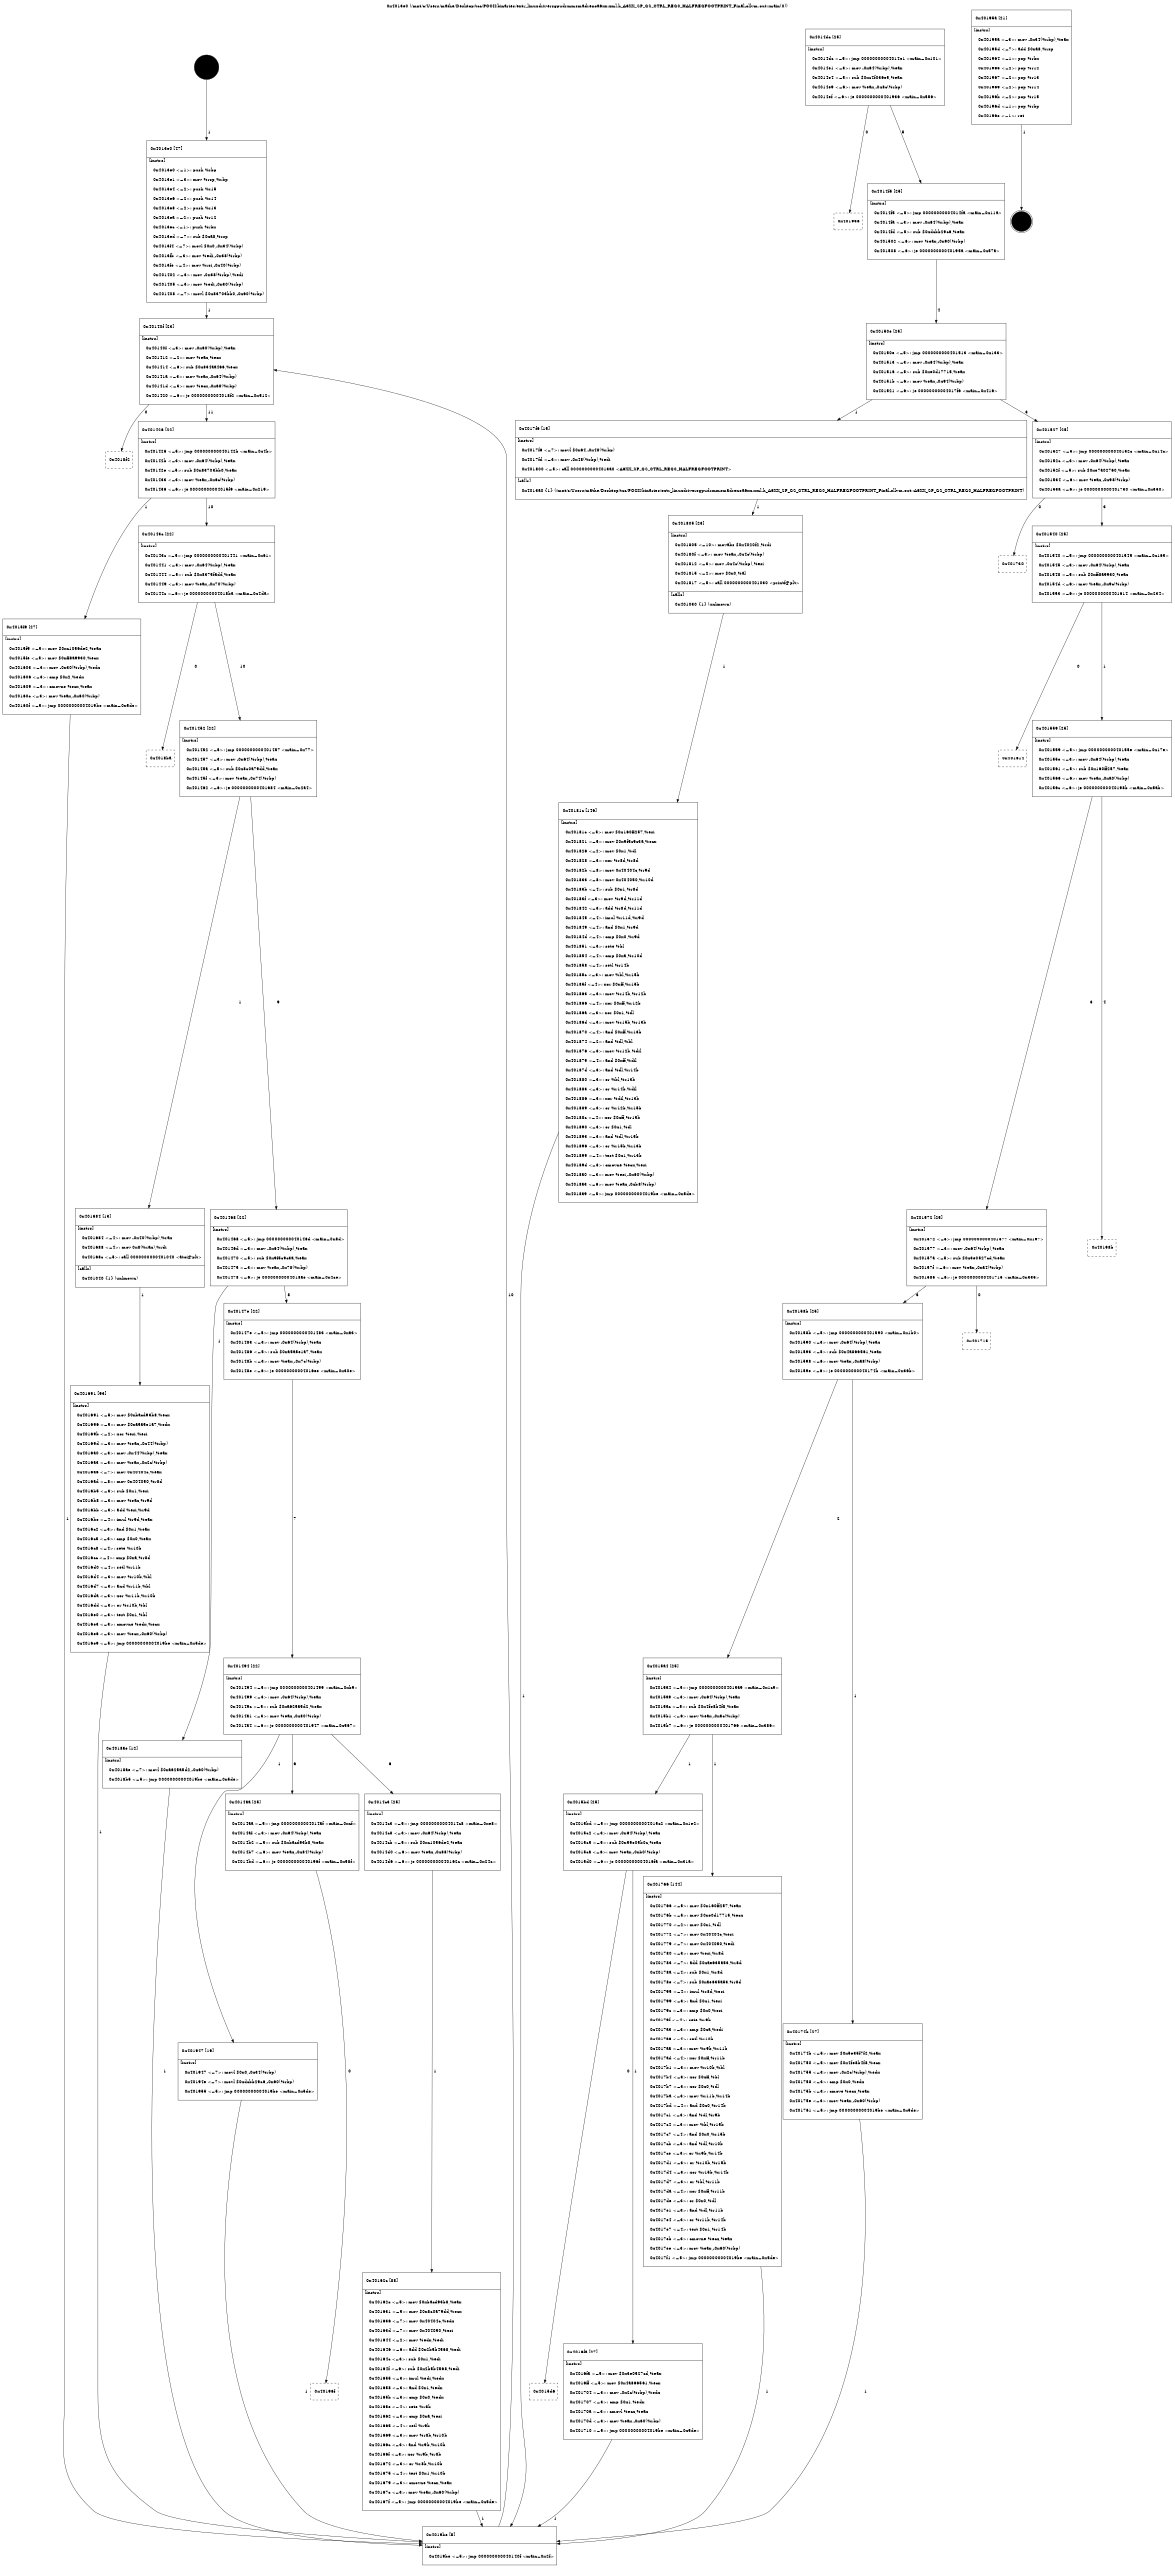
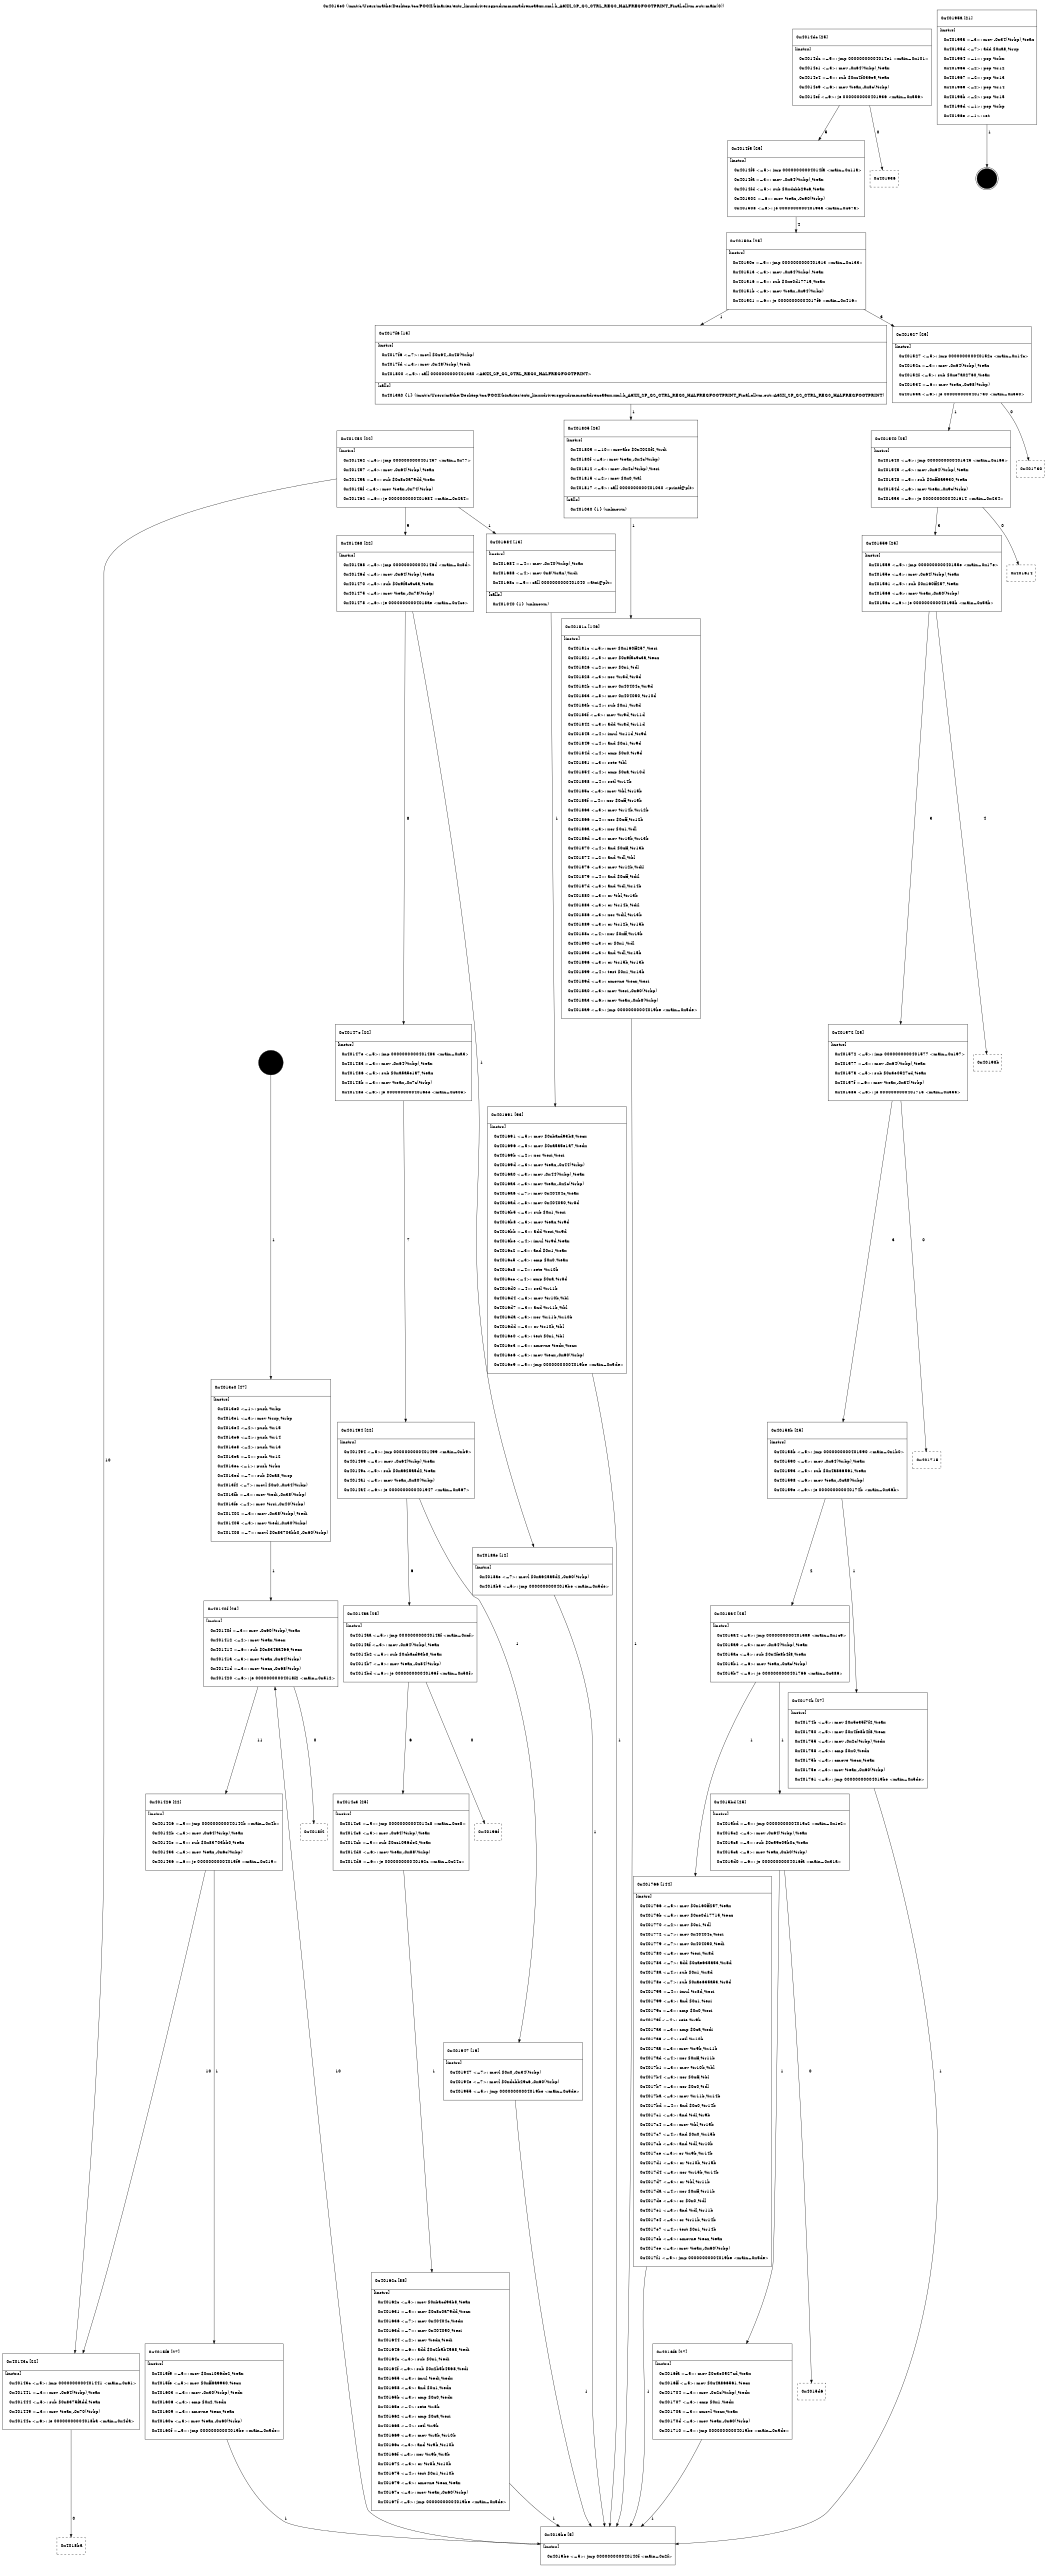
edge "0x401527 [25]" -> "0x401540 [25]": label " 3" -> " 1"
edge "0x40143c [22]" -> "0x401452 [22]": reversed
edge "0x401540 [25]" -> "0x401559 [25]": label " 1" -> " 3"
edge "0x401494 [22]" -> "0x4014c3 [25]": now "0x4014aa [25]" -> "0x4014c3 [25]"
